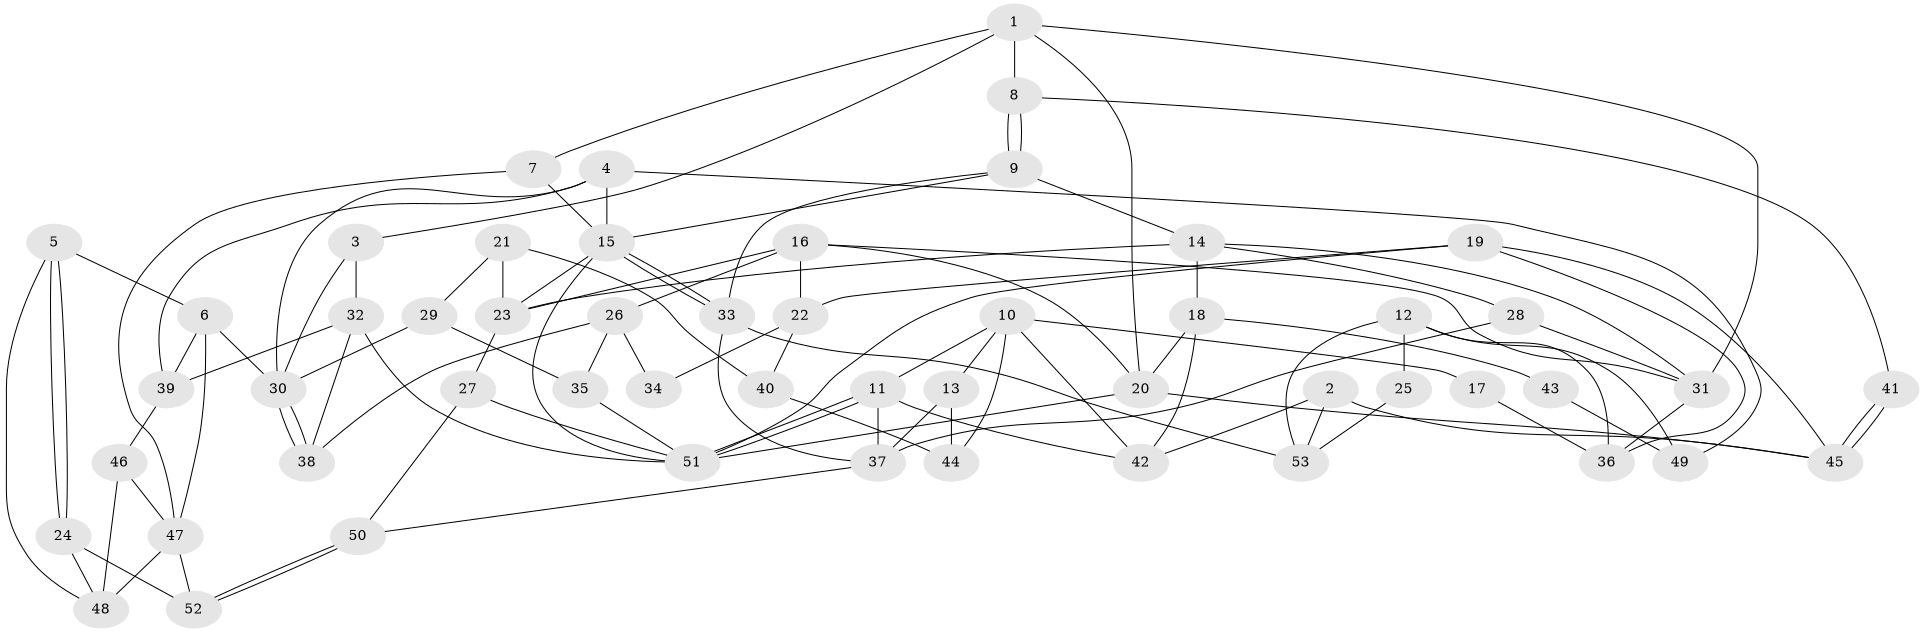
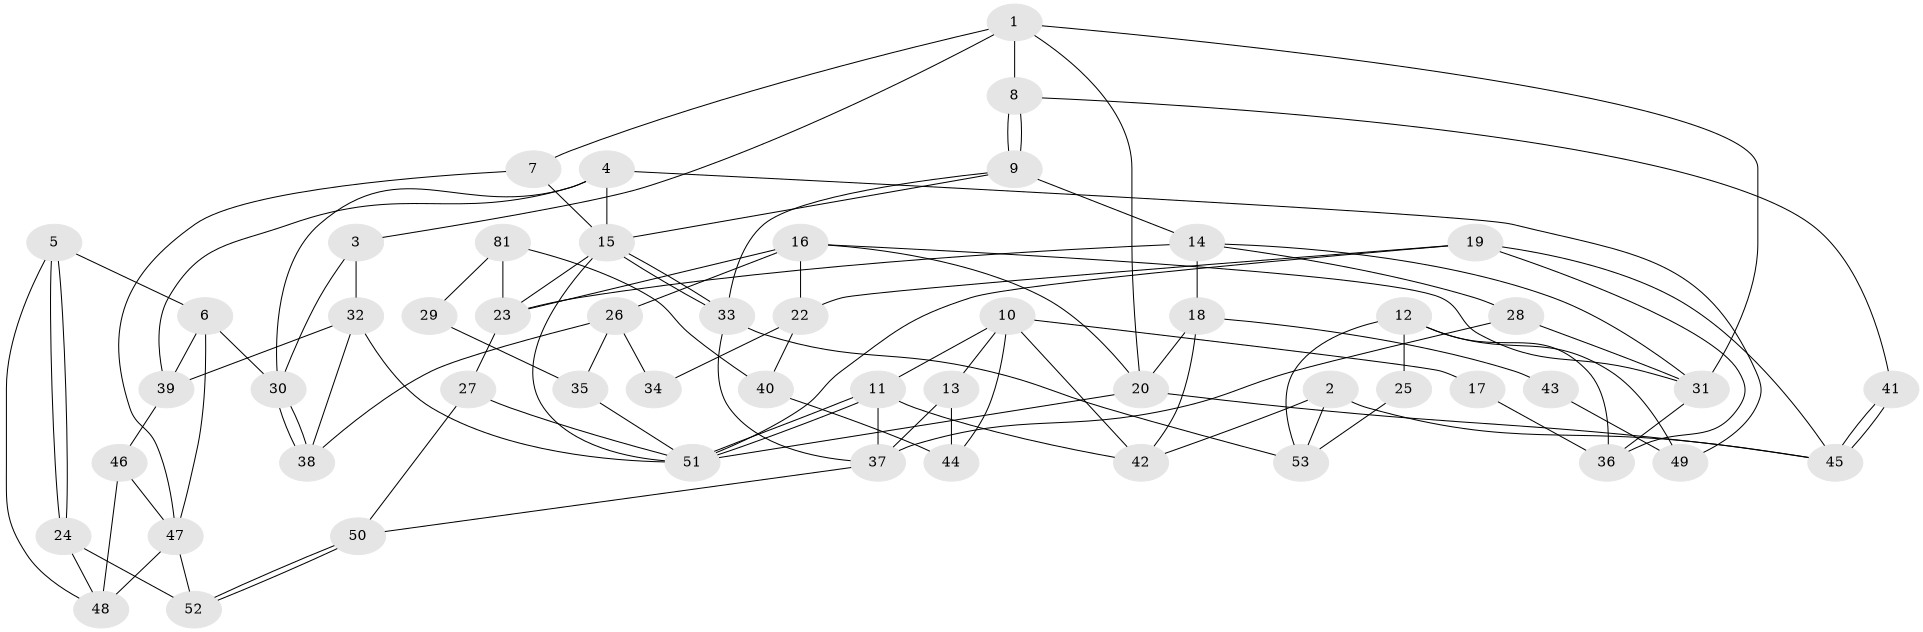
node "21": label "21" -> "81"
edge "29" -- "30": removed
